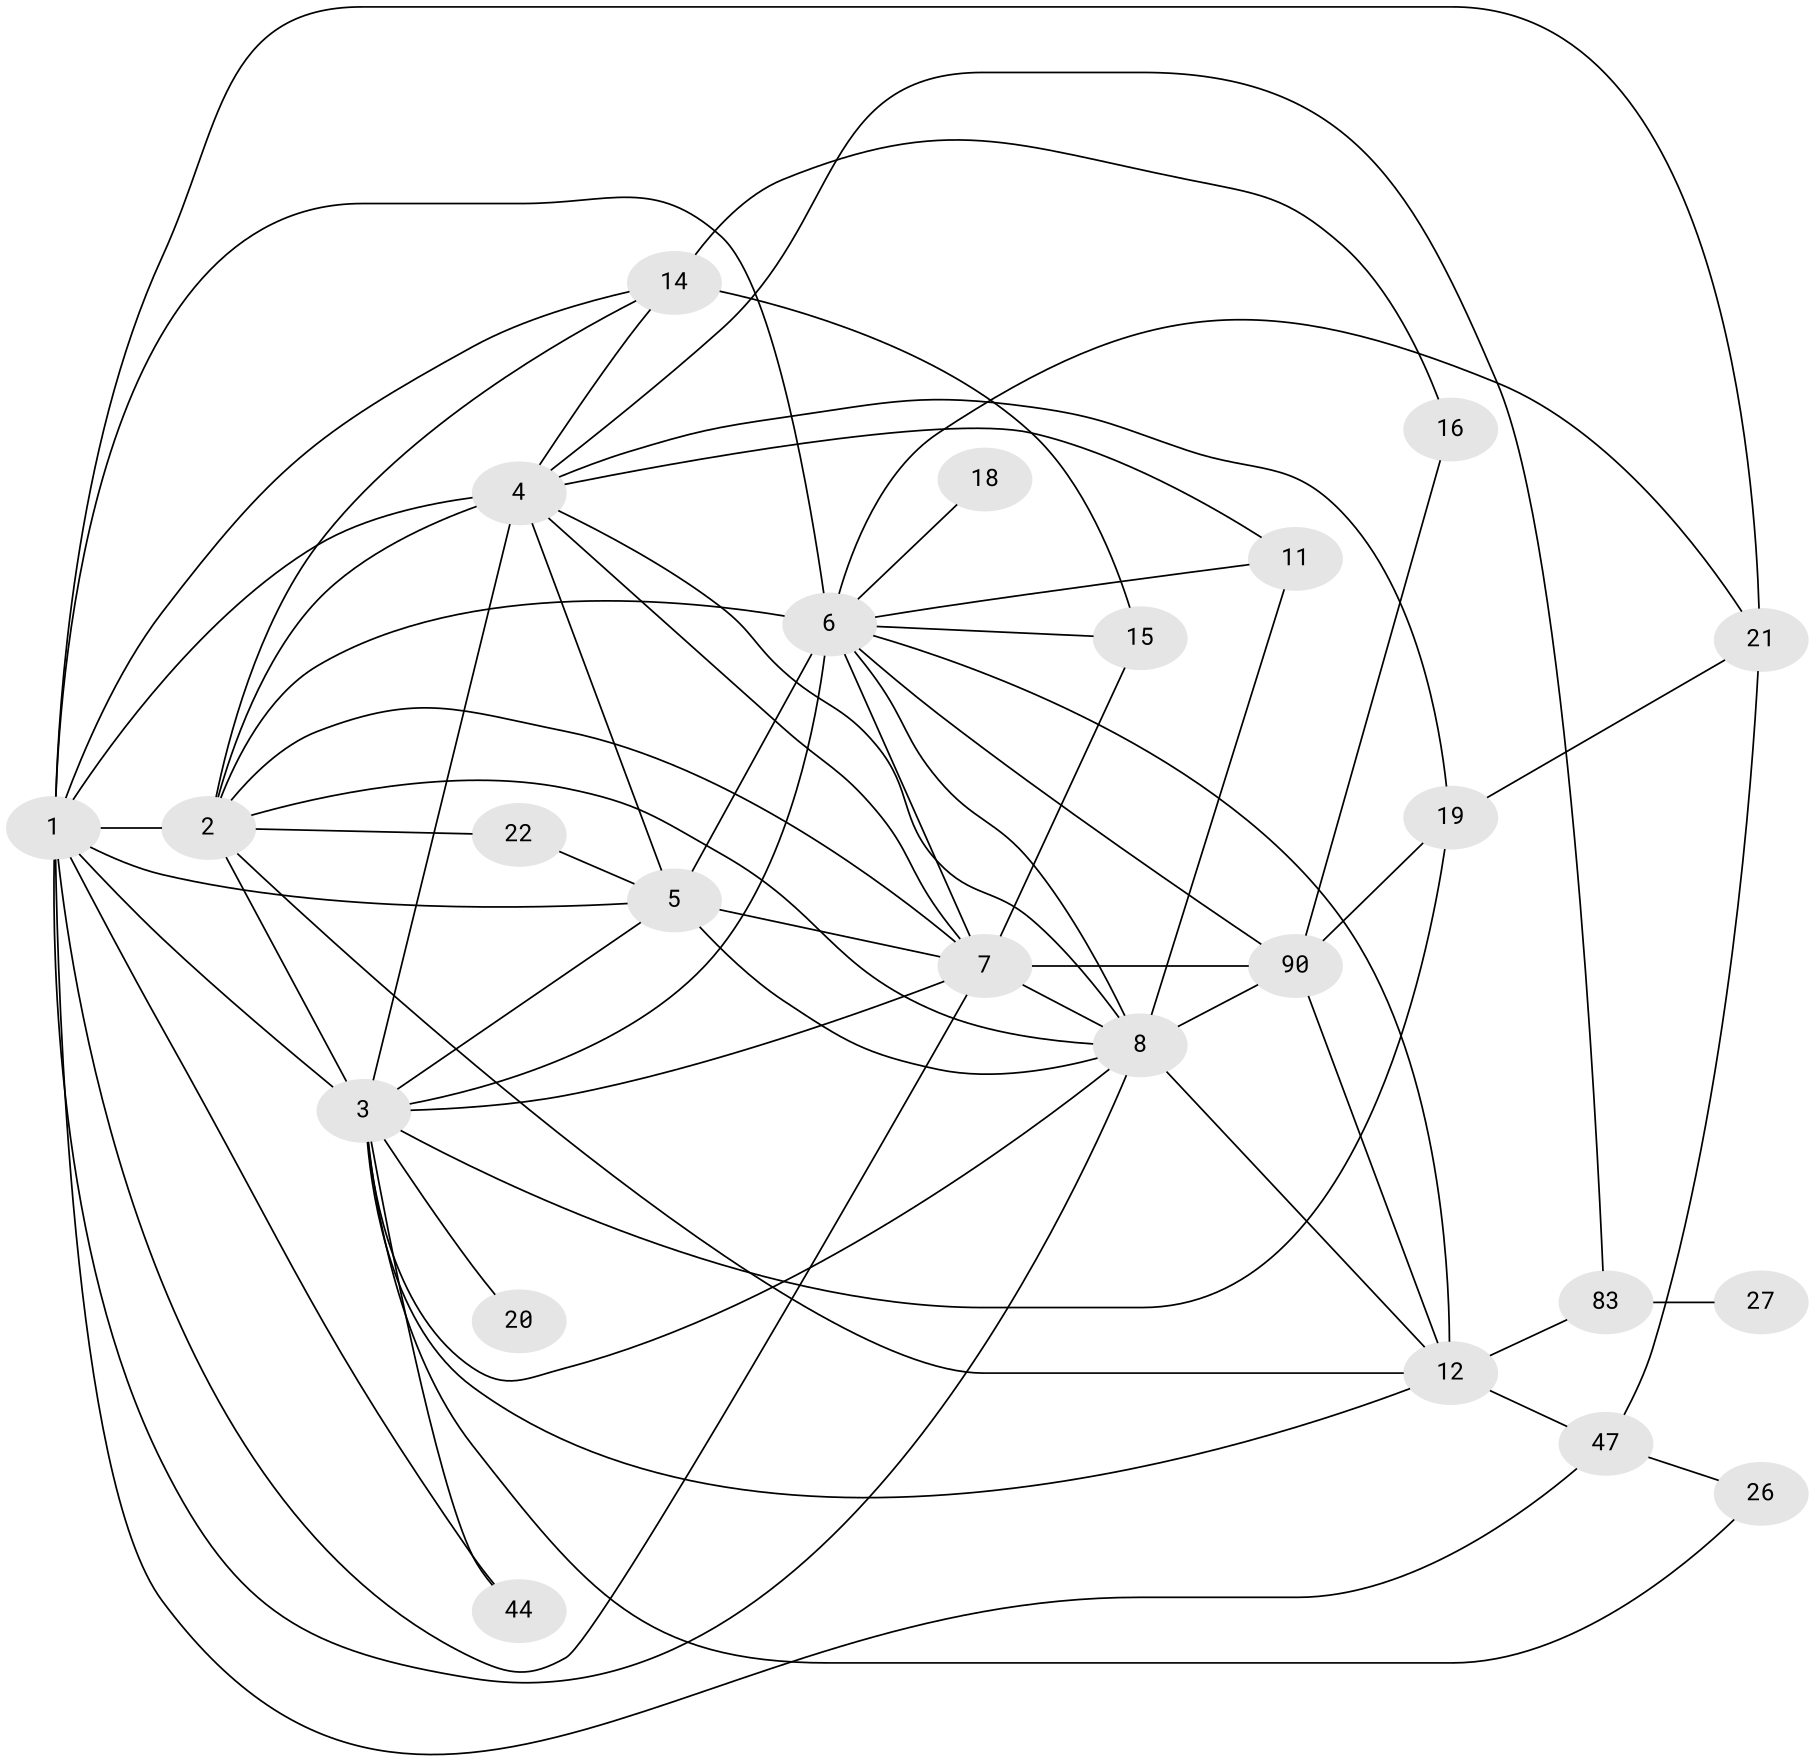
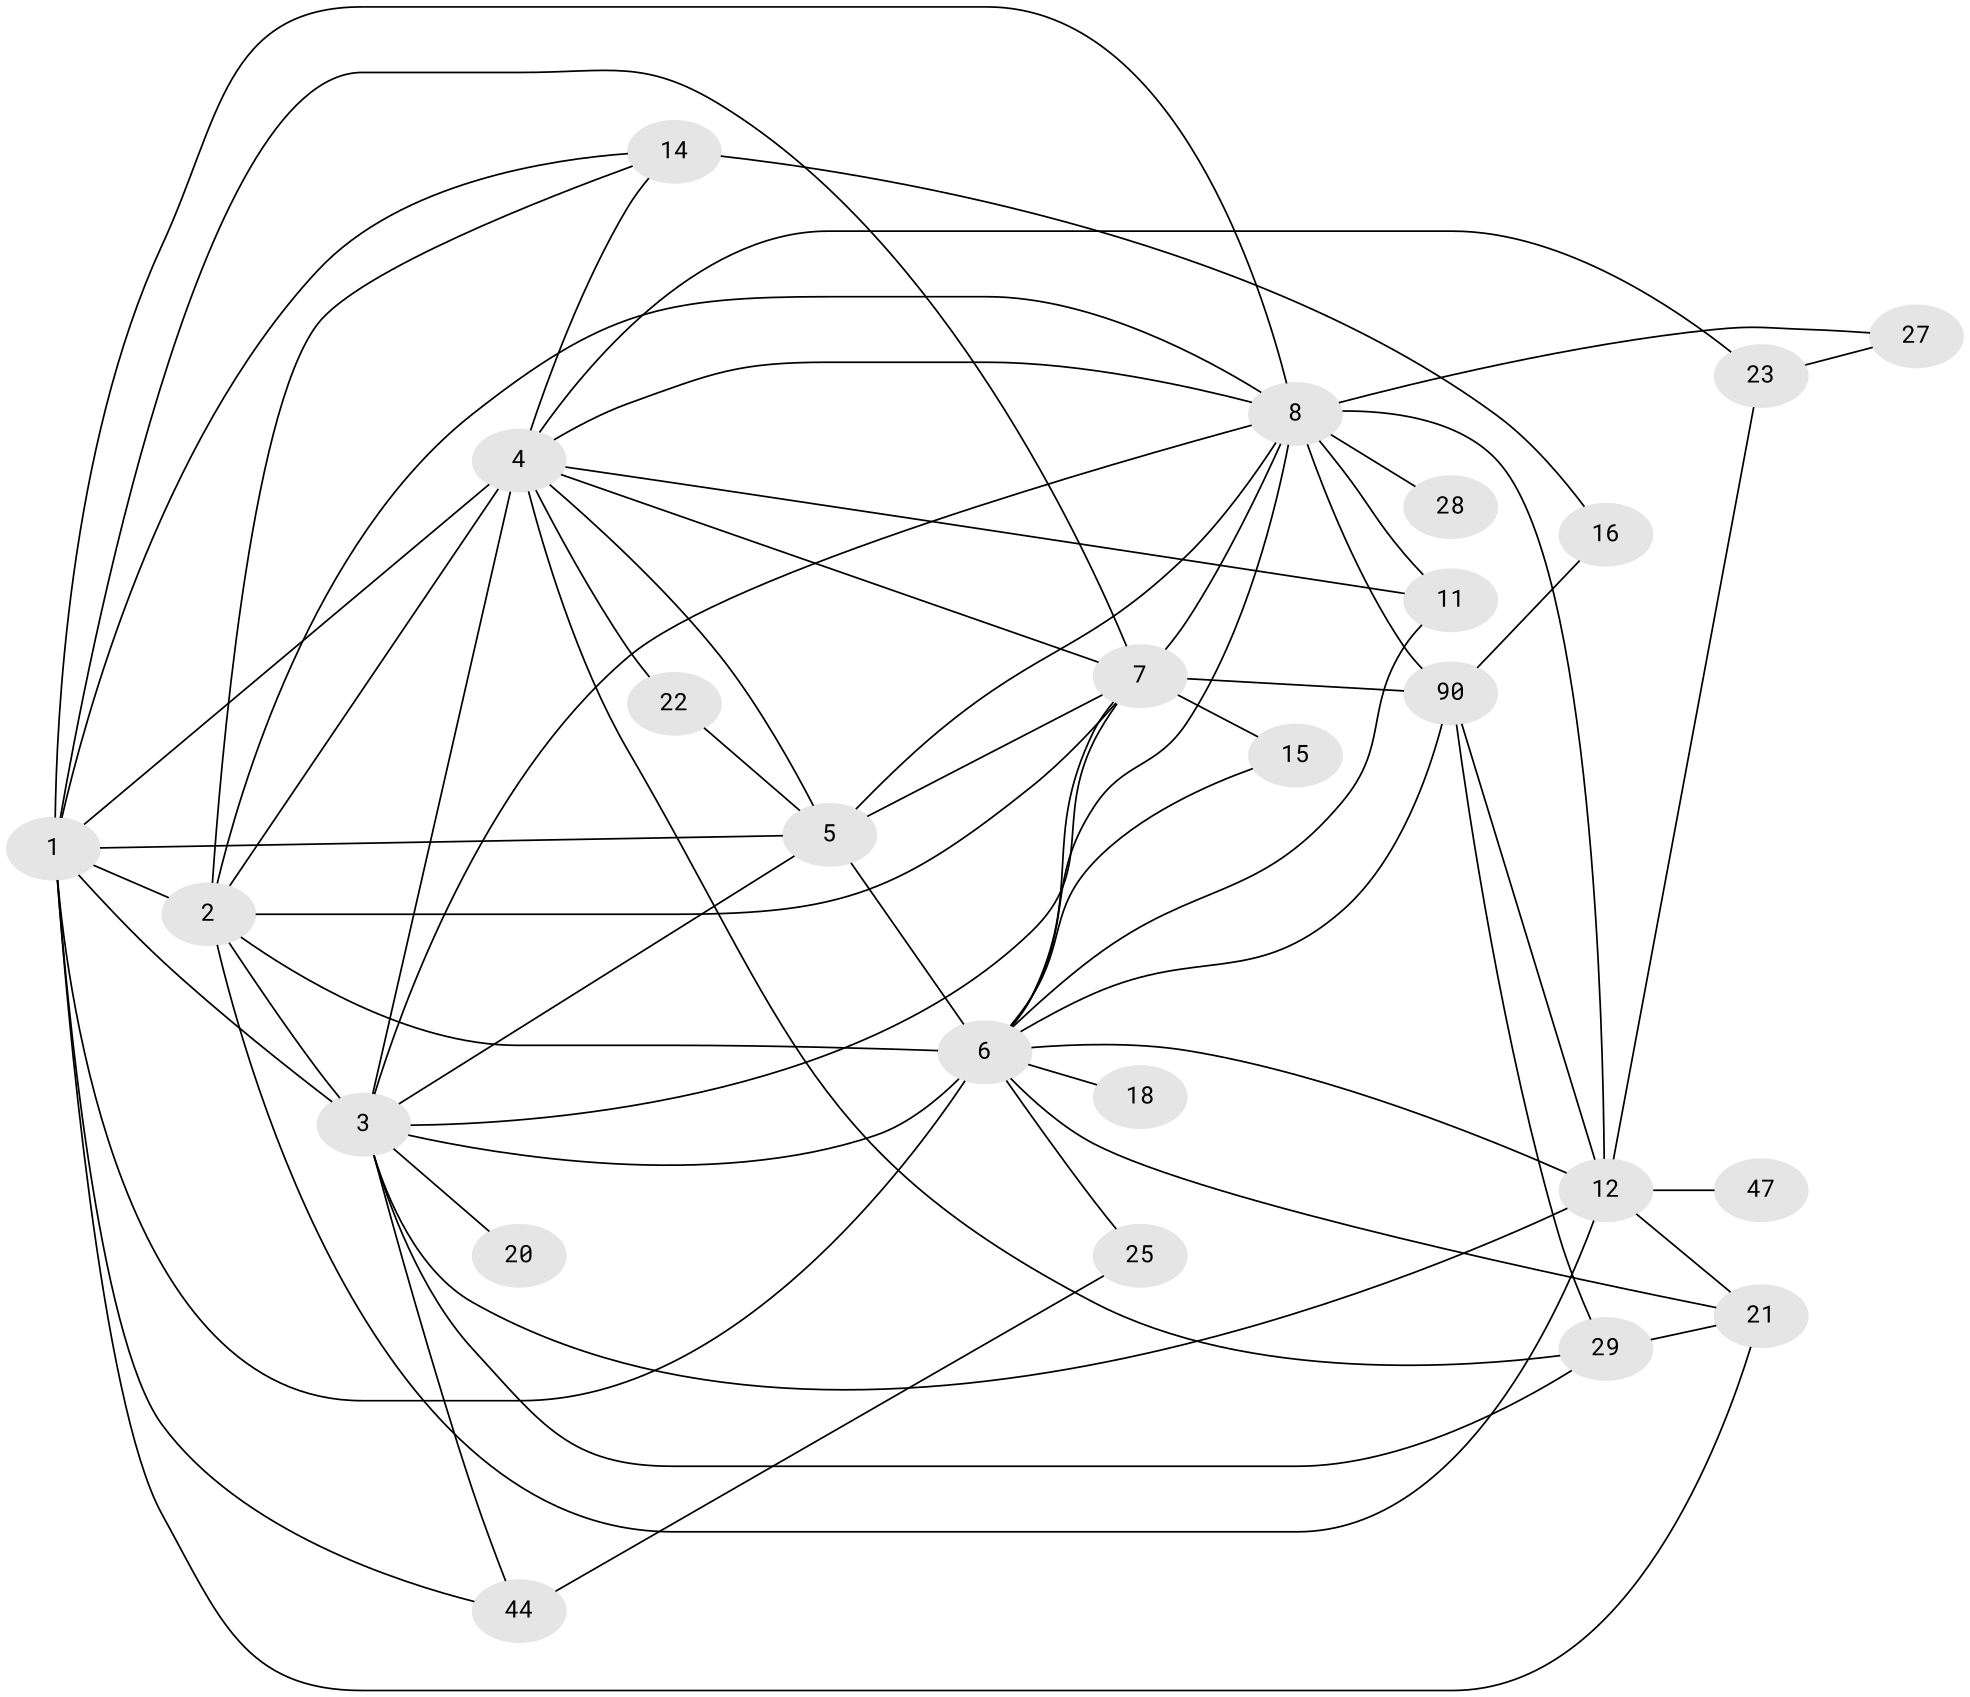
edge "27" -- "8": added
edge "14" -- "15": removed
node "28": added
node "19": label "19" -> "29"
edge "2" -- "22": now "4" -- "22"
edge "21" -- "47": now "21" -- "12"
node "25": added
node "83": label "83" -> "23"
node "26": removed
edge "1" -- "47": removed
